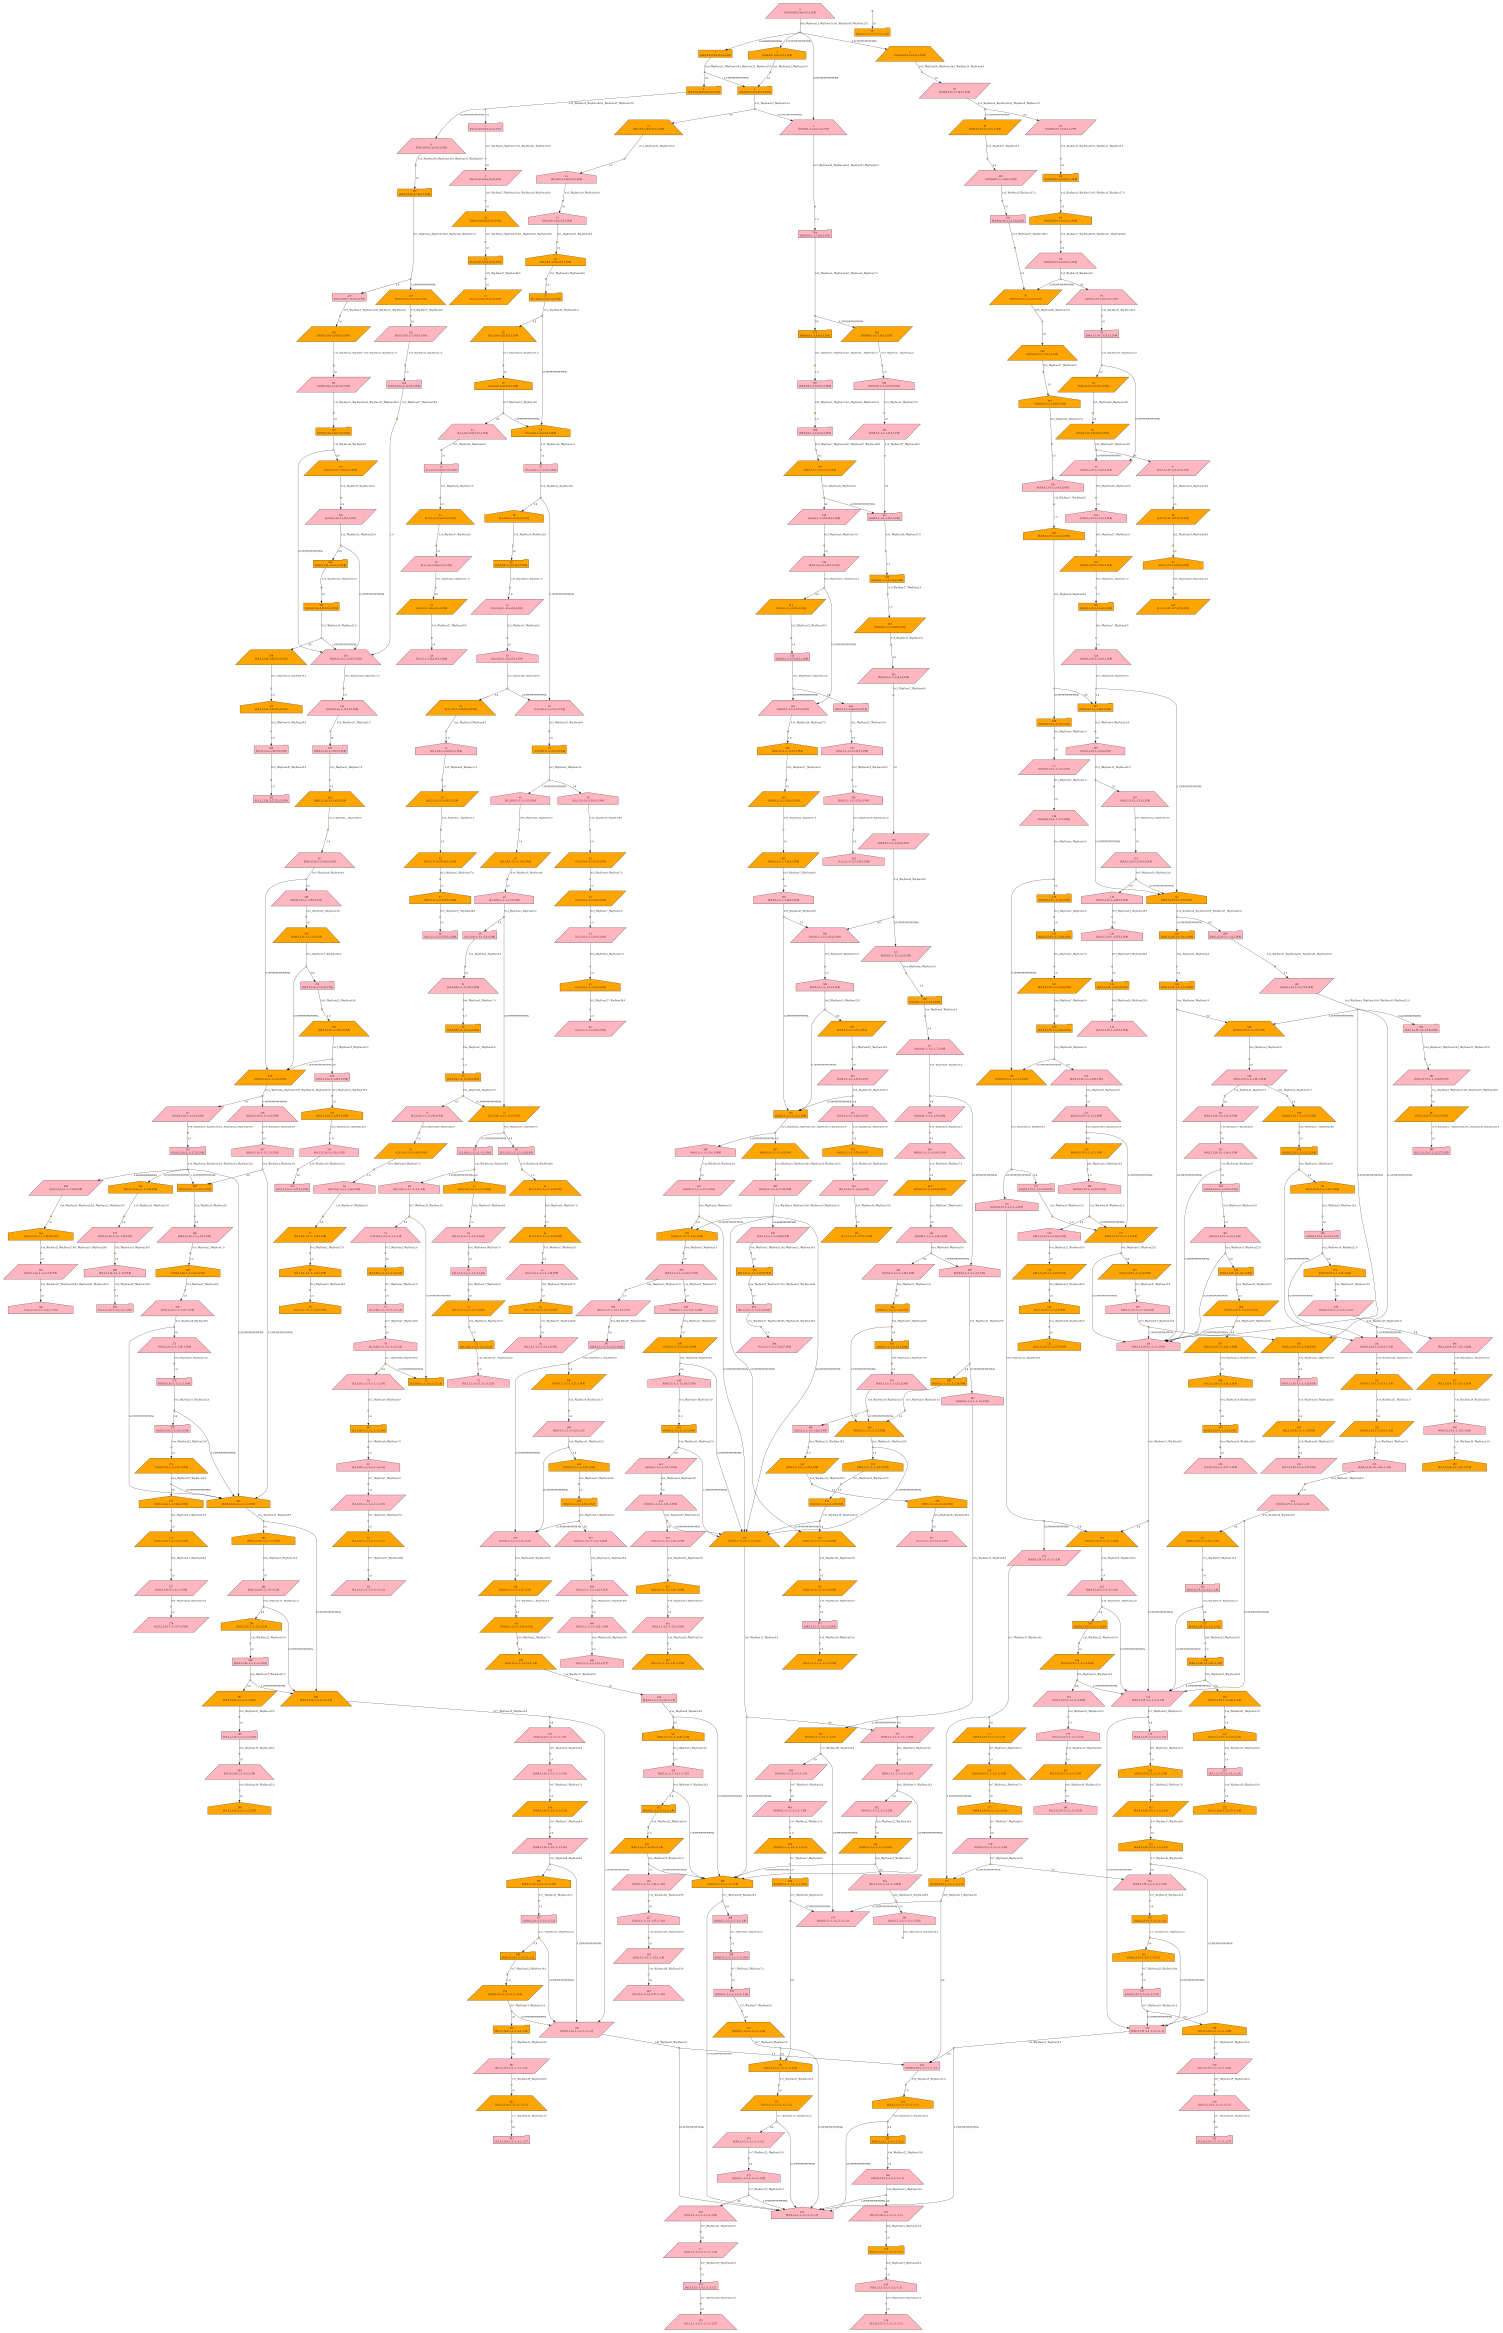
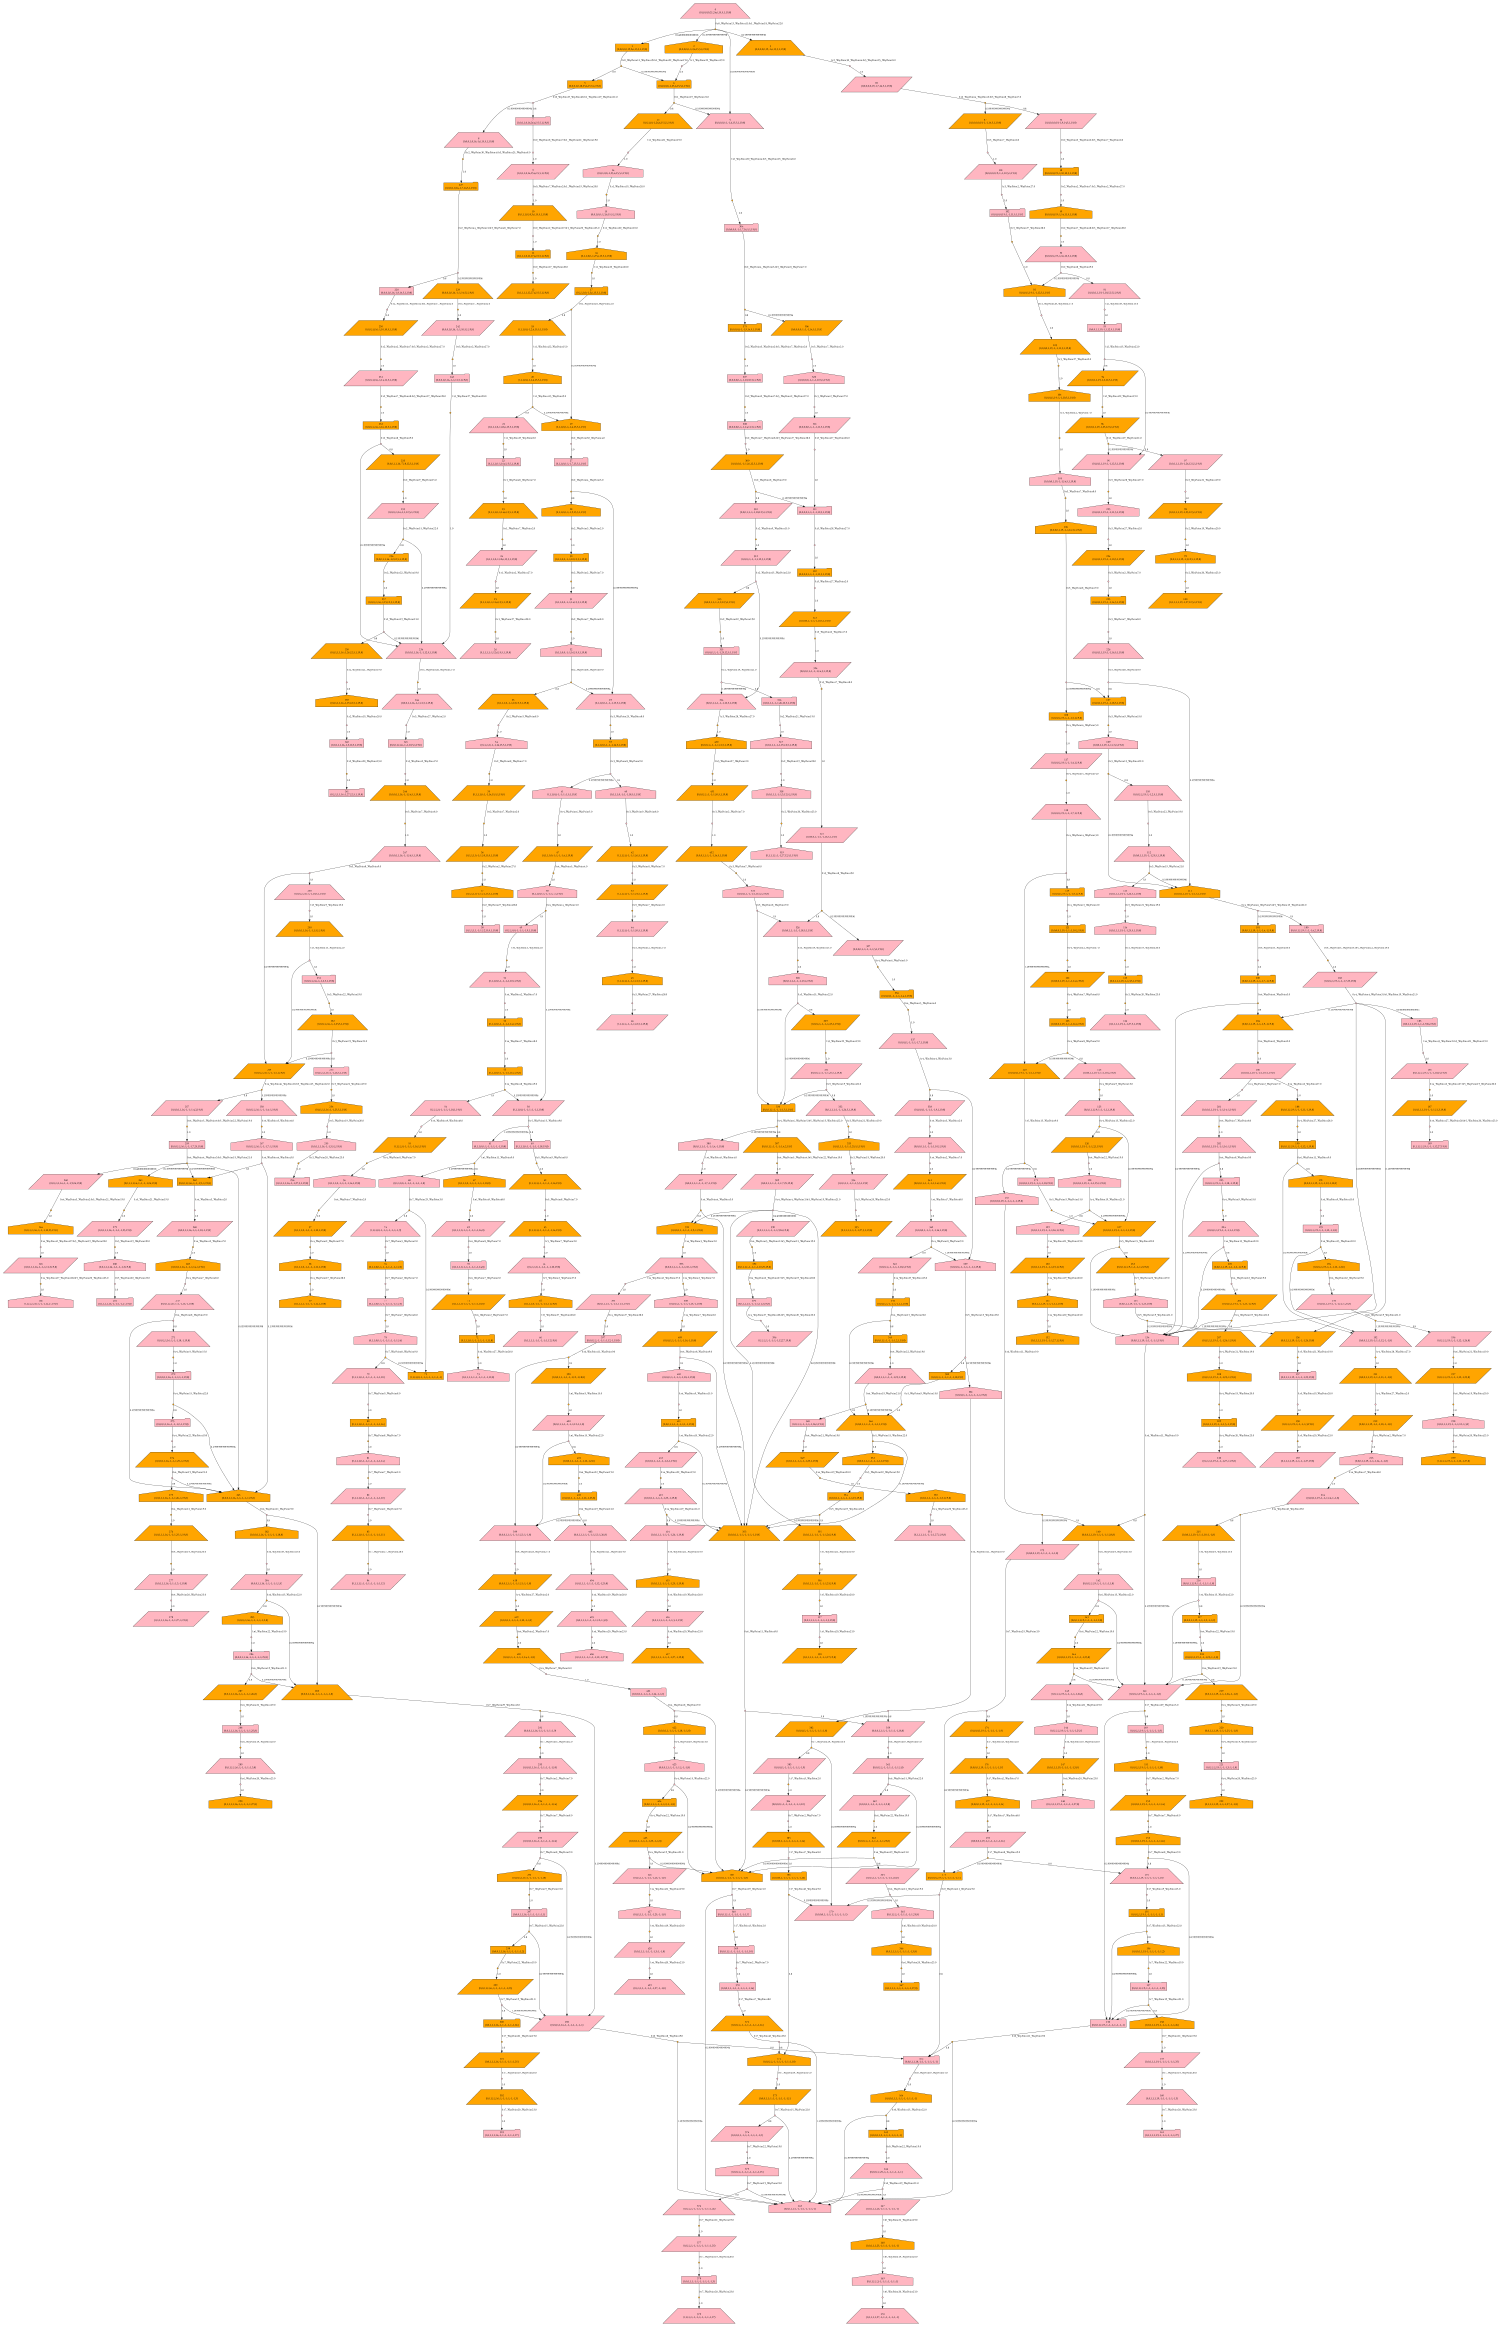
node "92 (0,0,0,0,1,19,-1,-1,12,5,1,19,8)": shape parallelogram -> house
node "50 (0,1,1,0,0,-1,-1,-1,-1,-1,1,19,8)": fillcolor orange -> lightpink
node "366 (0,0,1,1,1,-1,-1,-1,-1,-1,-1,3,8)": added
node "301 (0,0,1,1,1,16,-1,-1,-1,-1,-1,-1,25)": fillcolor lightpink -> orange
node "168 (0,0,1,1,1,25,-1,-1,-1,-1,-1,-1,-1)": shape folder -> house
